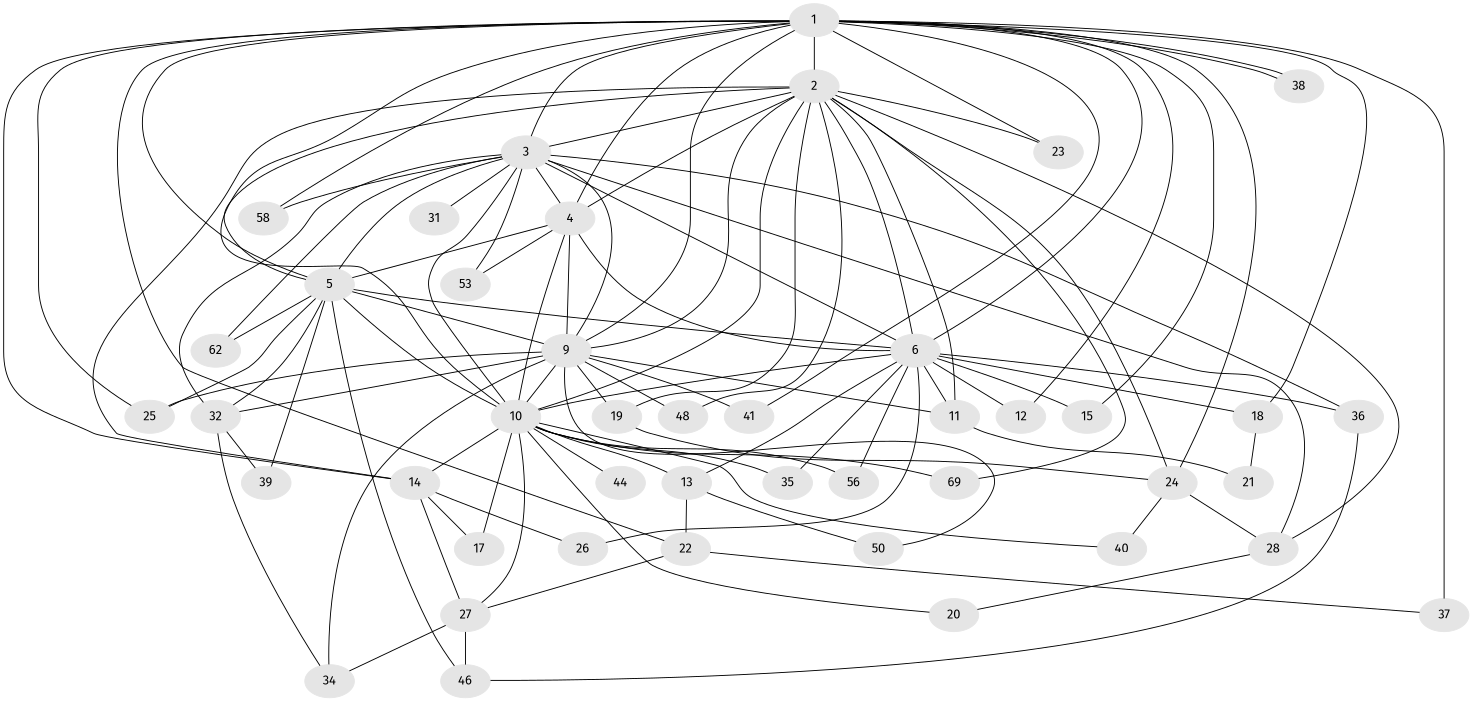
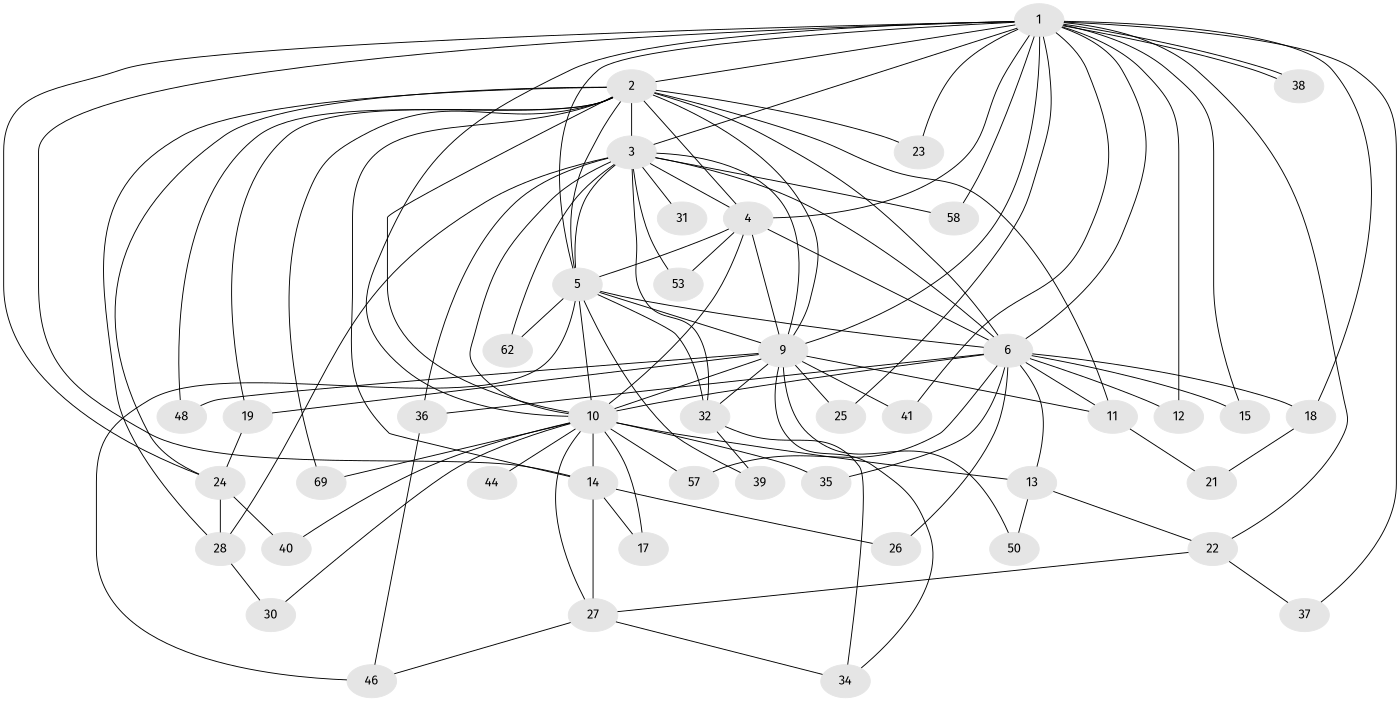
edge "5" -- "25": removed
node "56": label "56" -> "57"
node "20": label "20" -> "30"
